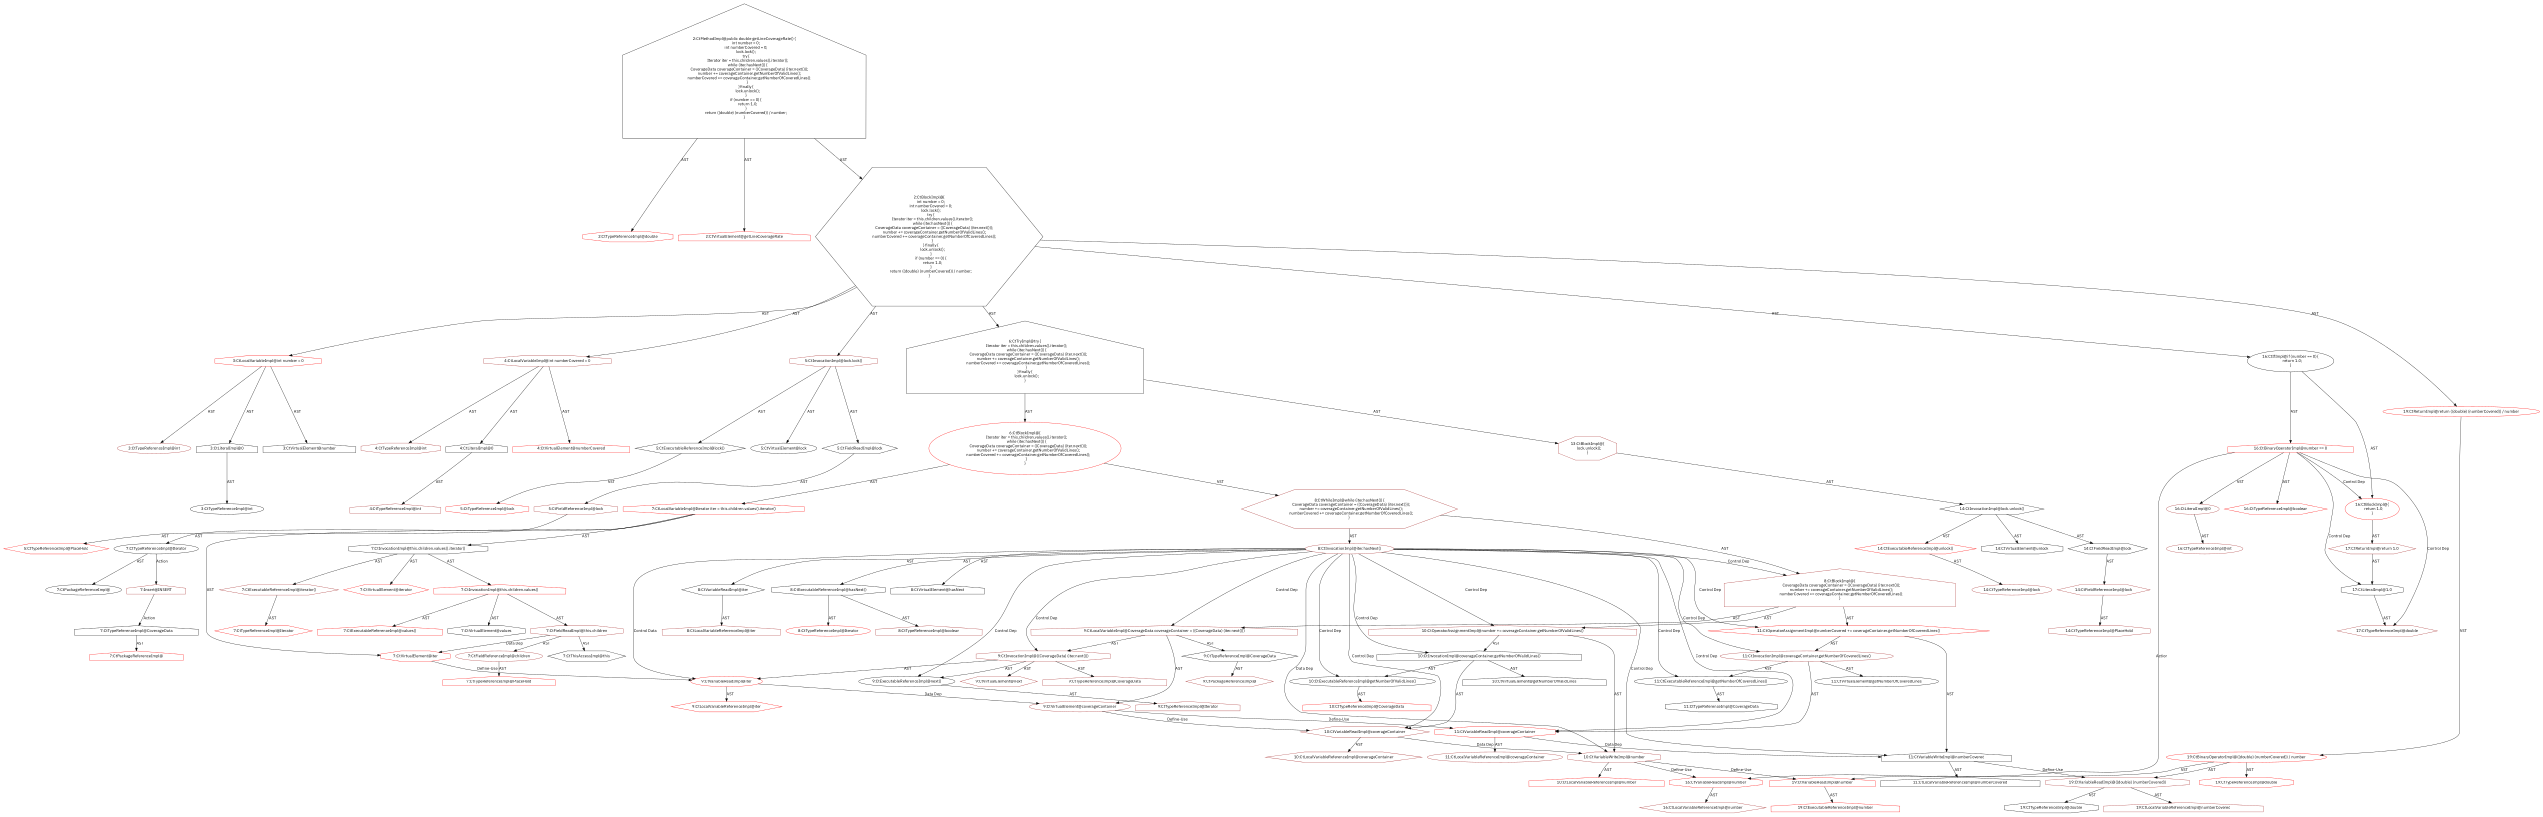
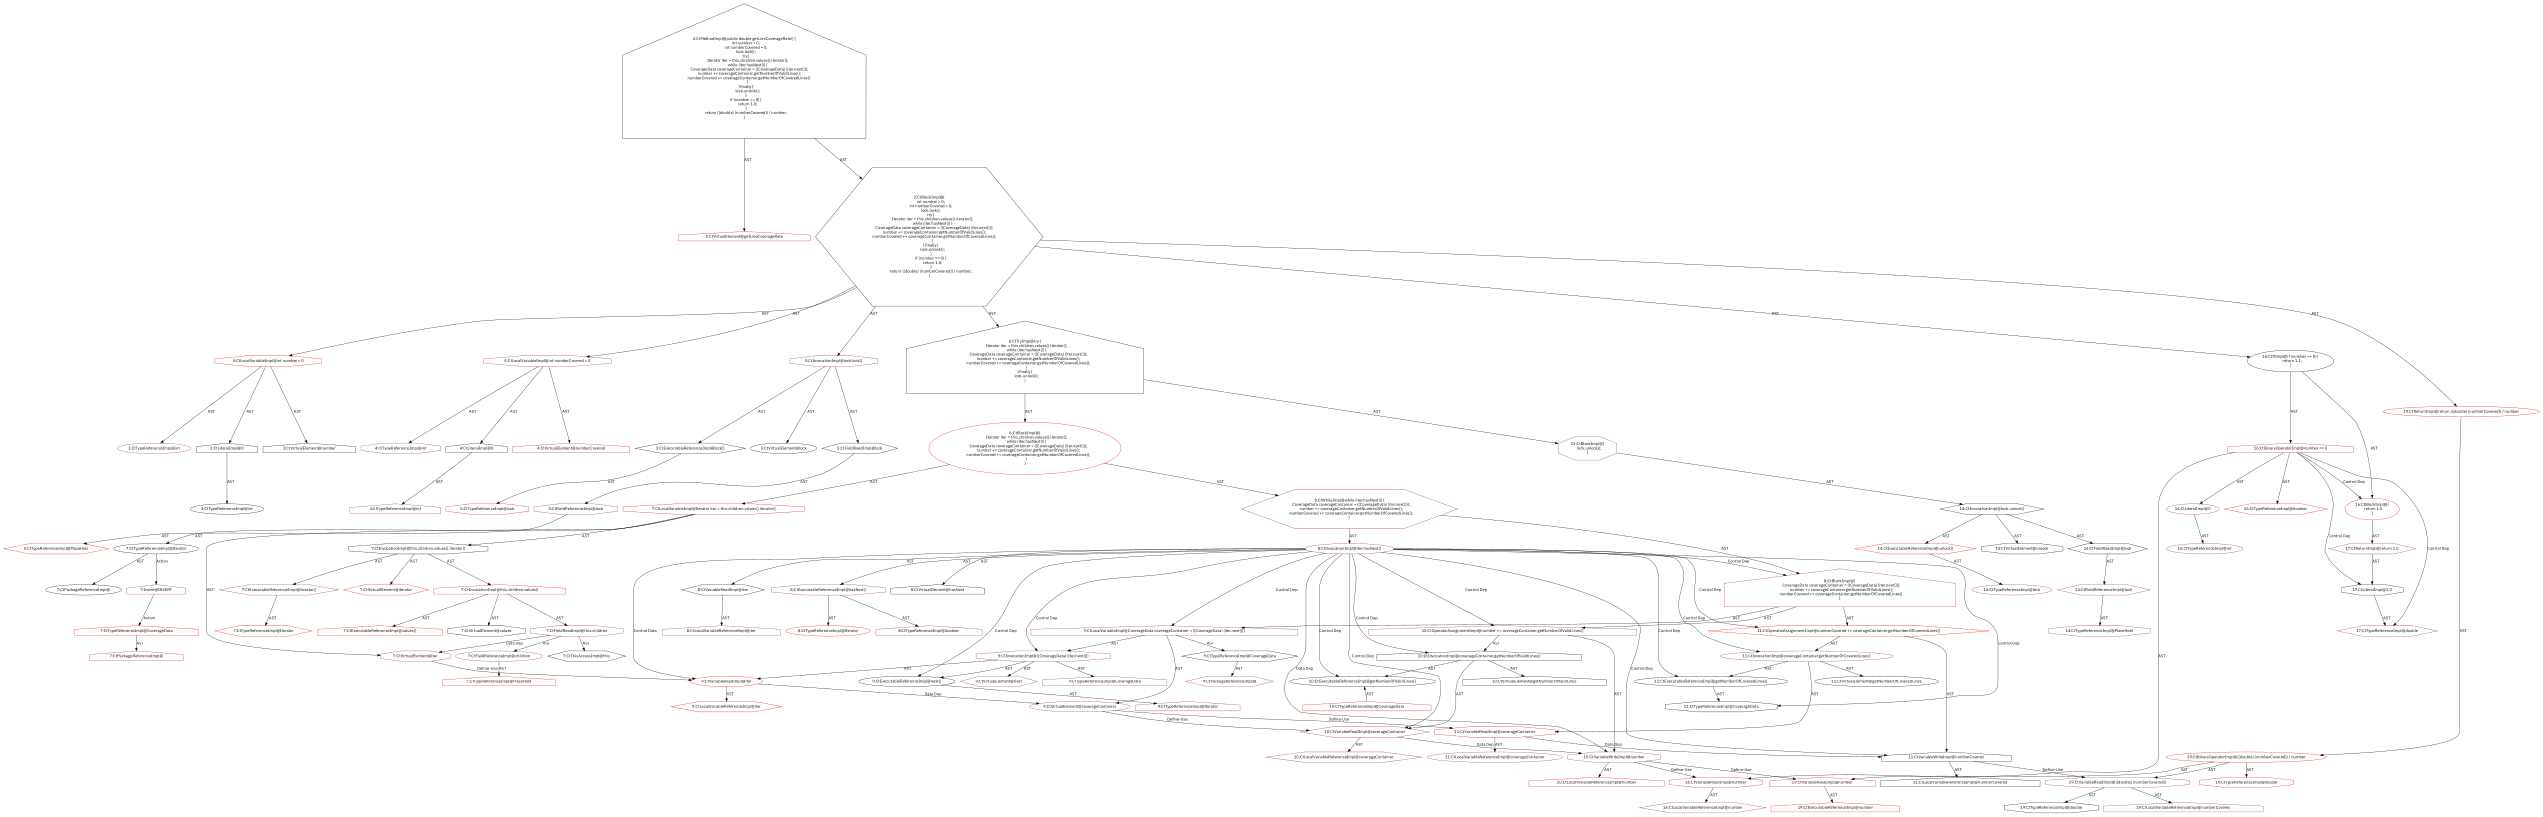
node "2:CtTypeReferenceImpl@double": removed
node "16:CtIfImpl@if (number == 0) { return 1.0; }": label "16:CtIfImpl@if (number == 0) { return 1.0; }" -> "16:CtIfImpl@if (number == 0) { return 1.1; }"
node "8:CtExecutableReferenceImpl@hasNext()": color black -> brown
node "7:CtTypeReferenceImpl@CoverageData": color black -> red
edge "8:CtInvocationImpl@iter.hasNext()" -> "11:CtVariableReadImpl@coverageContainer": now "8:CtInvocationImpl@iter.hasNext()" -> "11:CtTypeReferenceImpl@CoverageData"
edge "16:CtBinaryOperatorImpl@number == 0" -> "16:CtVariableReadImpl@number": label "Action" -> "AST"
edge "10:CtExecutableReferenceImpl@getNumberOfValidLines()" -> "10:CtTypeReferenceImpl@CoverageData": reversed
